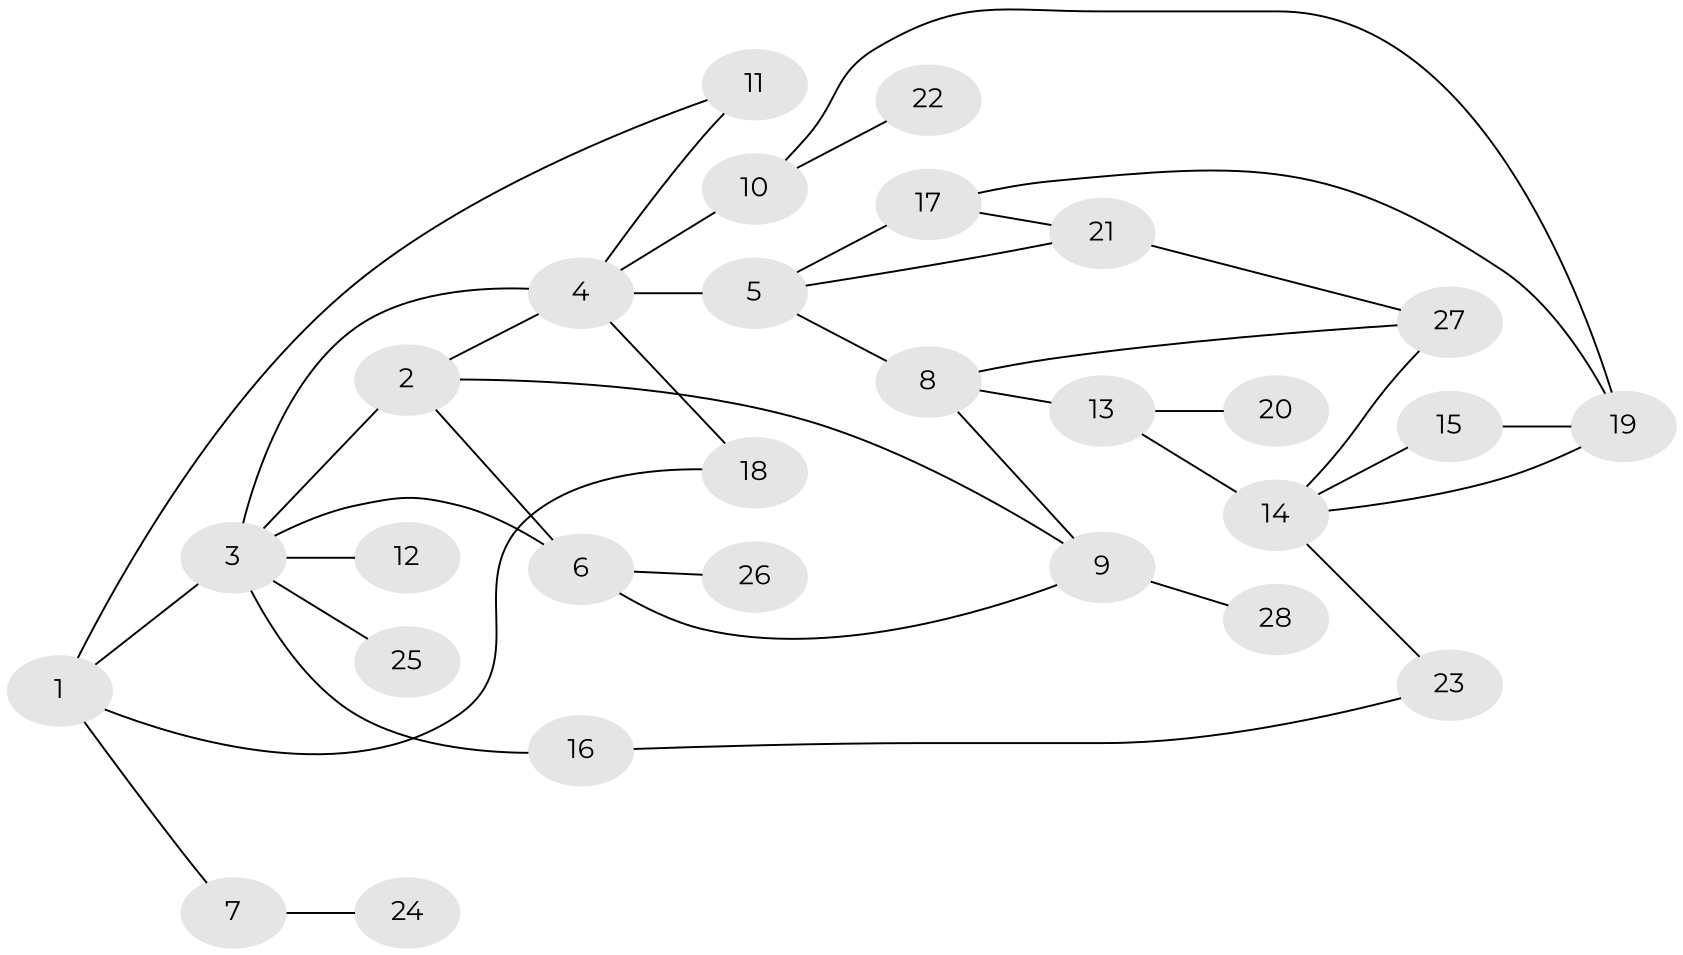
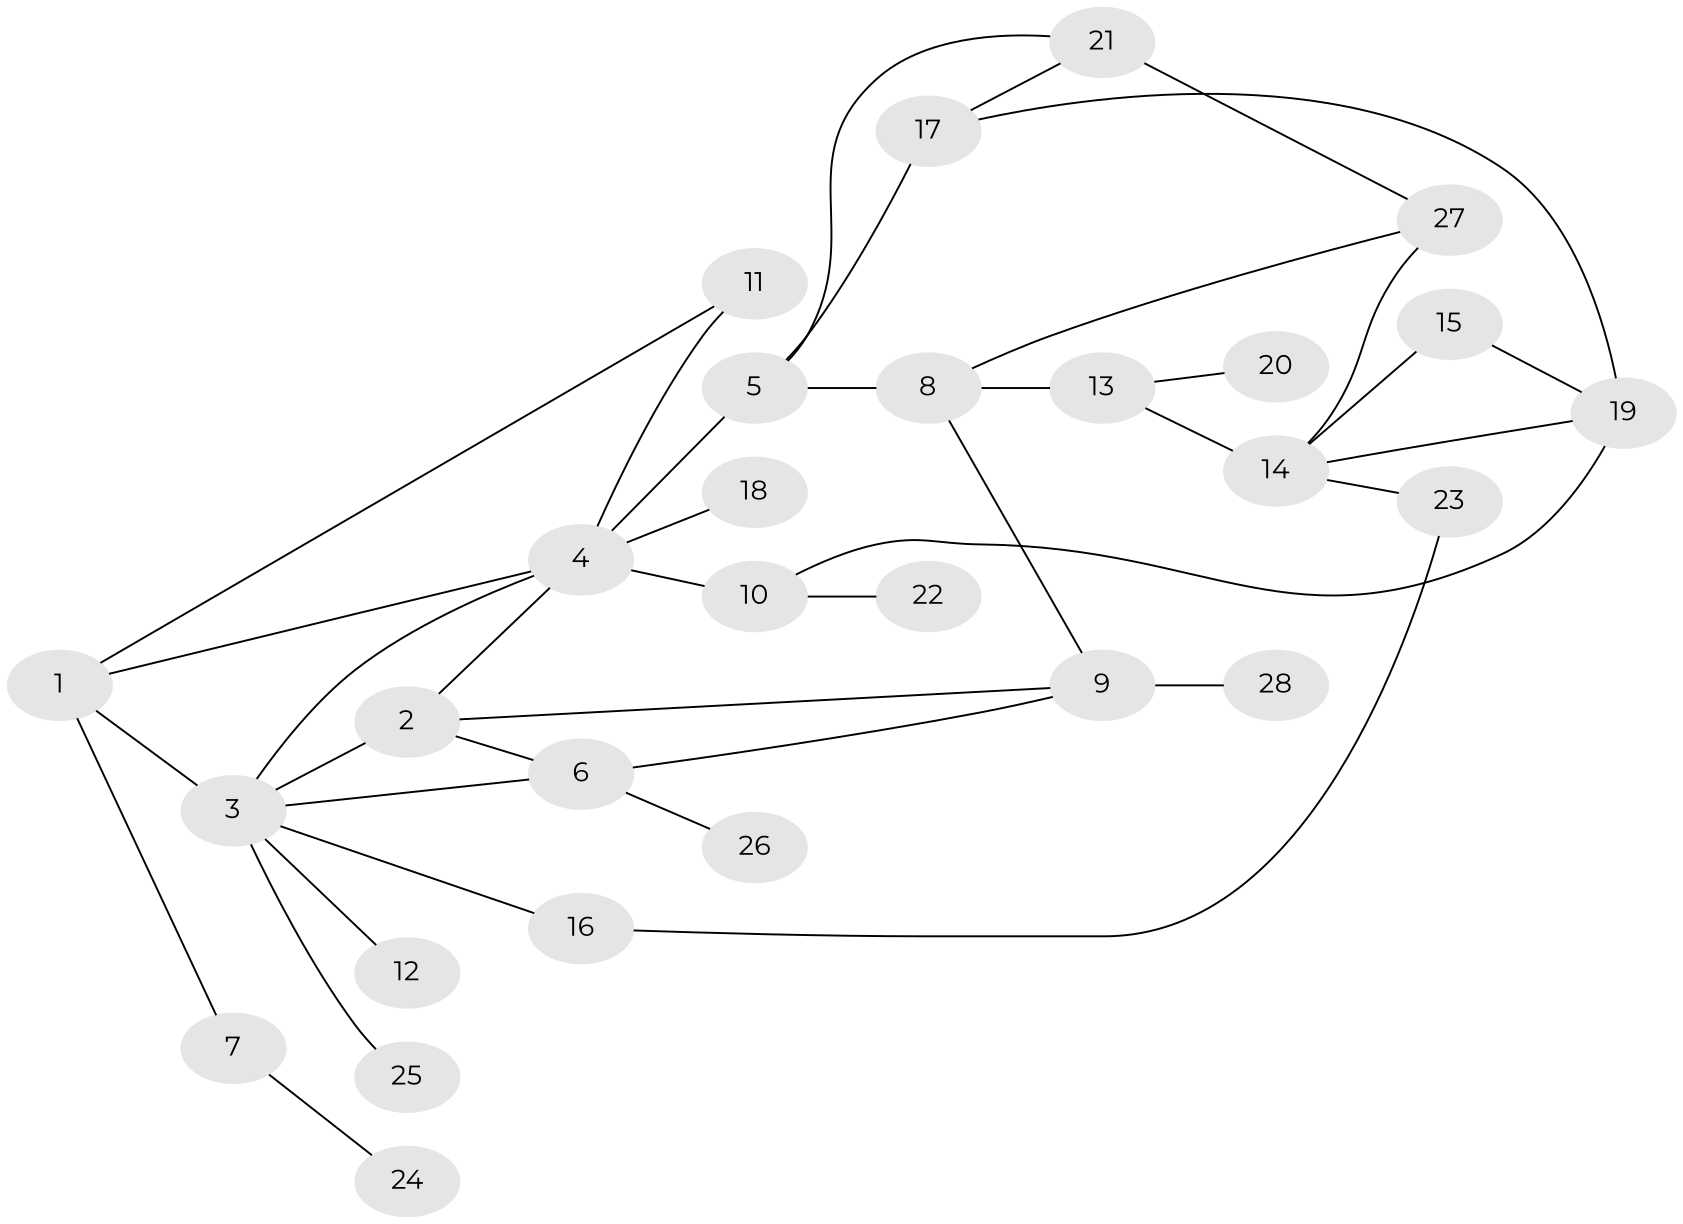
edge "18" -- "1": now "4" -- "1"
